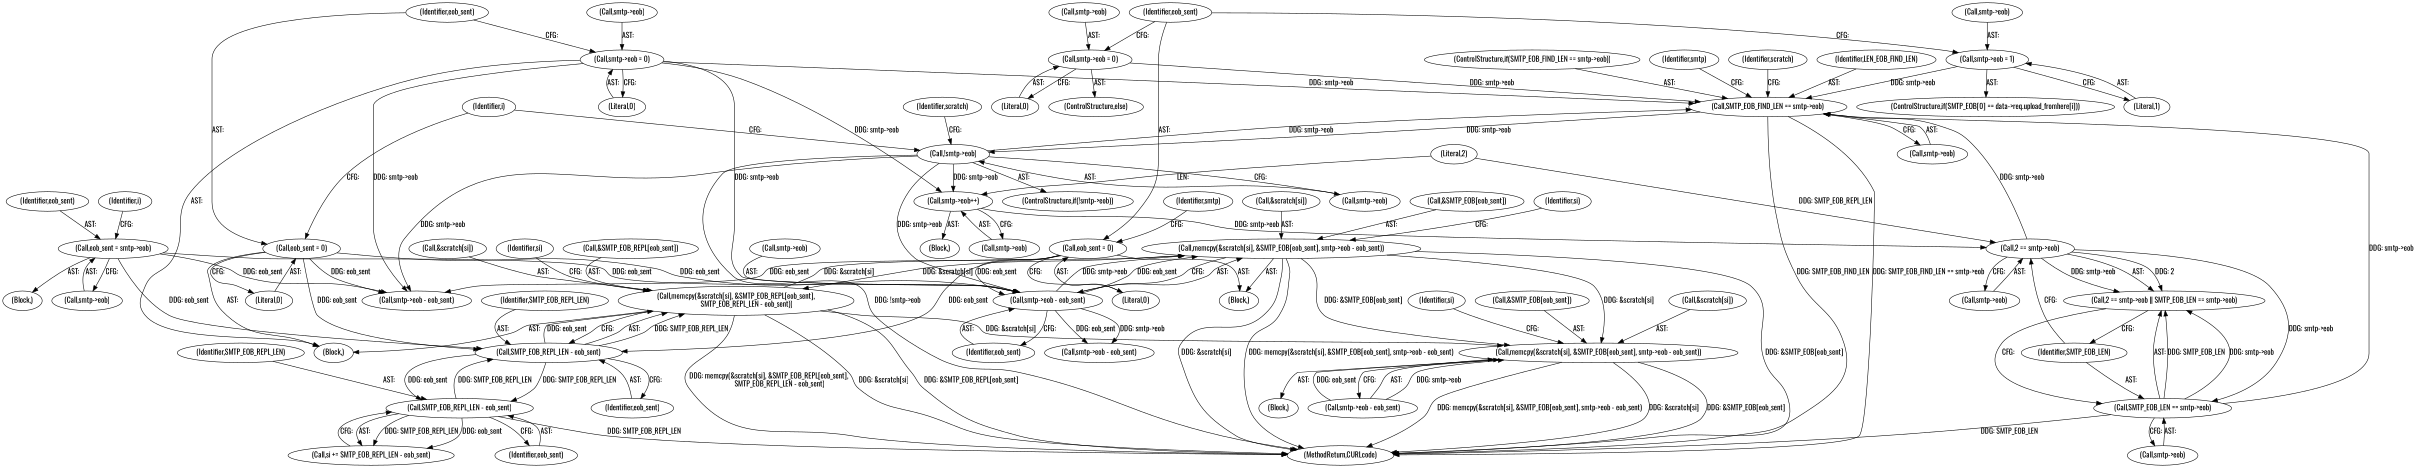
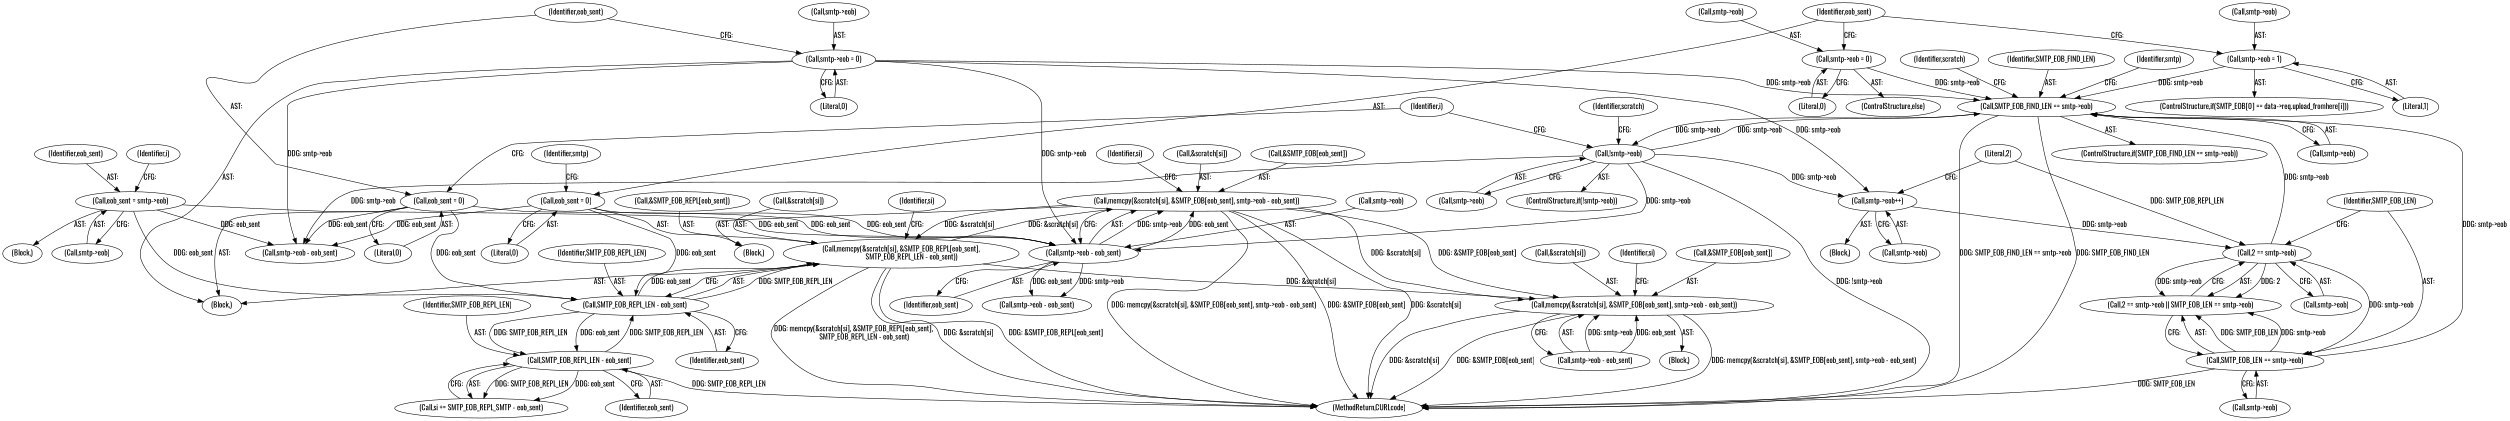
node "(Identifier,LEN_EOB_FIND_LEN)": label "(Identifier,LEN_EOB_FIND_LEN)" -> "(Identifier,SMTP_EOB_FIND_LEN)"
edge "(ControlStructure,if(SMTP_EOB_FIND_LEN == smtp->eob))" -> "(Call,SMTP_EOB_FIND_LEN == smtp->eob)": reversed
edge "(Literal,2)" -> "(Call,smtp->eob++)": label "LEN: " -> "CFG: "
edge "(Call,2 == smtp->eob || SMTP_EOB_LEN == smtp->eob)" -> "(Identifier,SMTP_EOB_LEN)": now "(Call,2 == smtp->eob || SMTP_EOB_LEN == smtp->eob)" -> "(Call,2 == smtp->eob)"
node "(Call,si += SMTP_EOB_REPL_LEN - eob_sent)": label "(Call,si += SMTP_EOB_REPL_LEN - eob_sent)" -> "(Call,si += SMTP_EOB_REPL_SMTP - eob_sent)"
